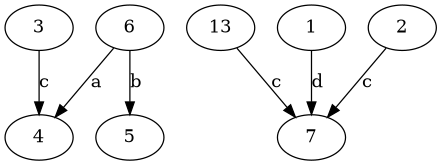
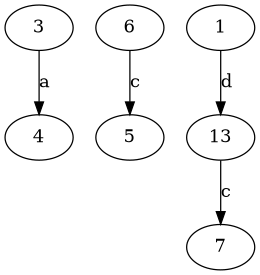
node "2": removed
edge "1" -> "7": now "1" -> "13"
edge "6" -> "4": removed, label "a"
edge "3" -> "4": label "c" -> "a"
edge "6" -> "5": label "b" -> "c"
